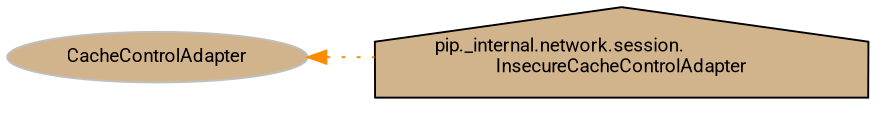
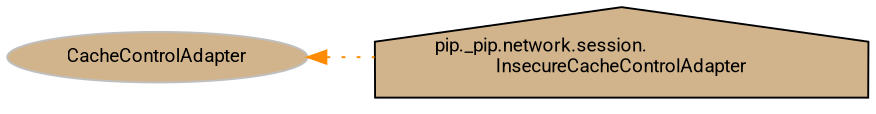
node "pip._internal.network.session. InsecureCacheControlAdapter": label "pip._internal.network.session. InsecureCacheControlAdapter" -> "pip._pip.network.session. InsecureCacheControlAdapter"
